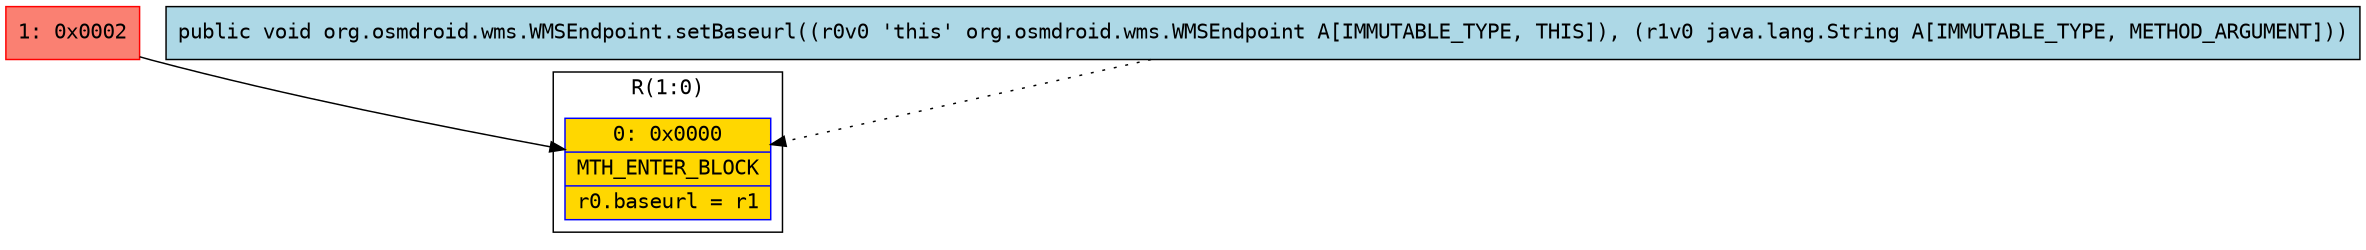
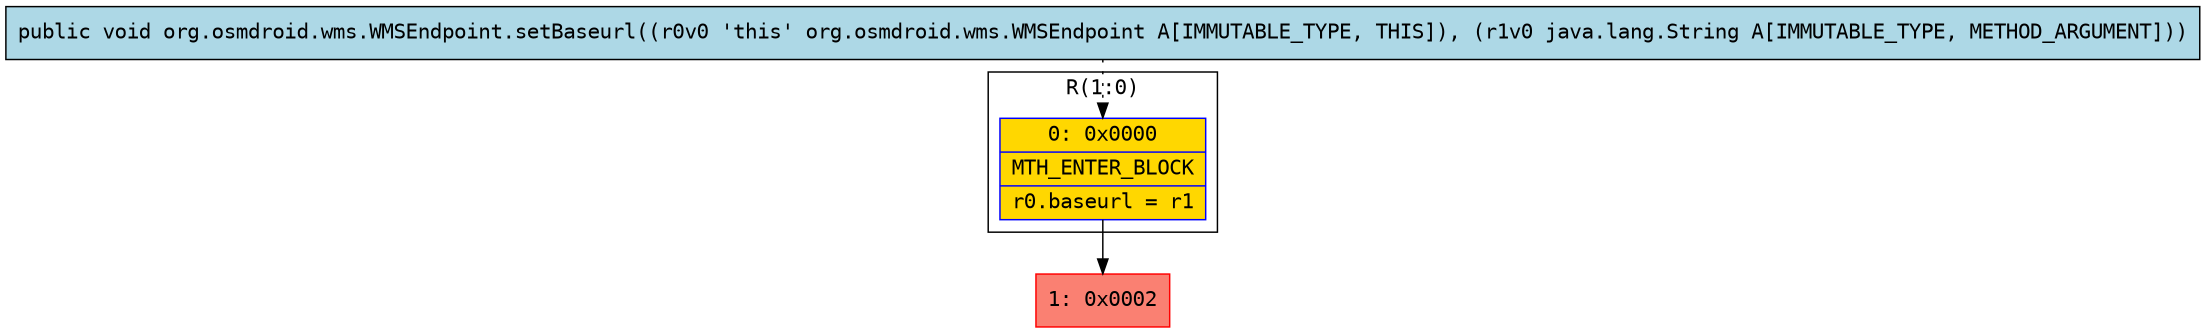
edge "1: 0x0002" -> "0: 0x0000": reversed
